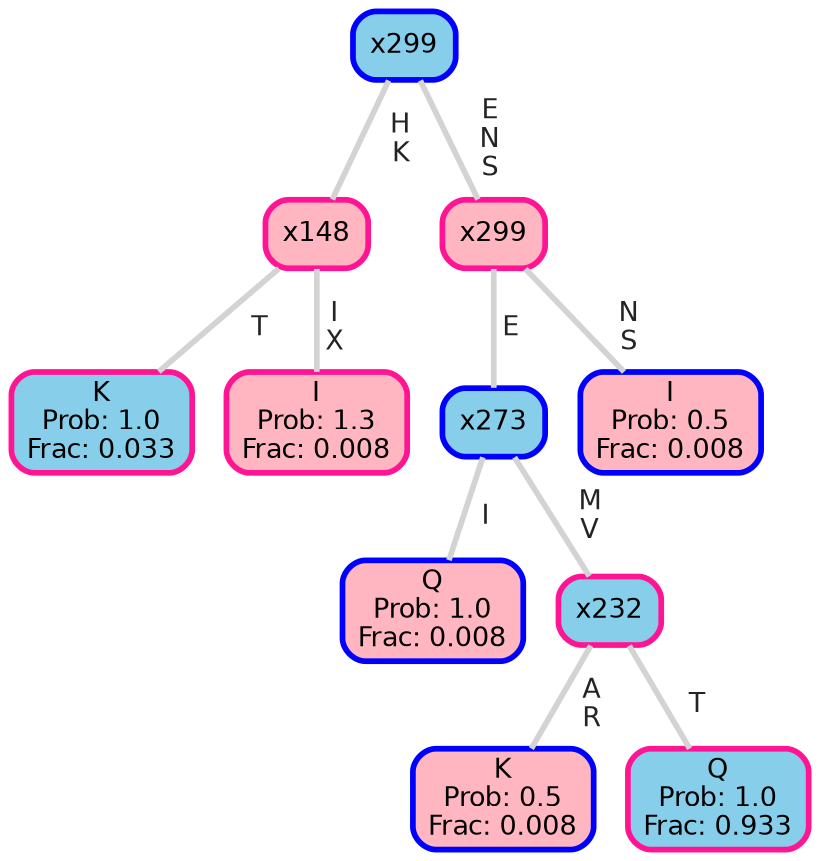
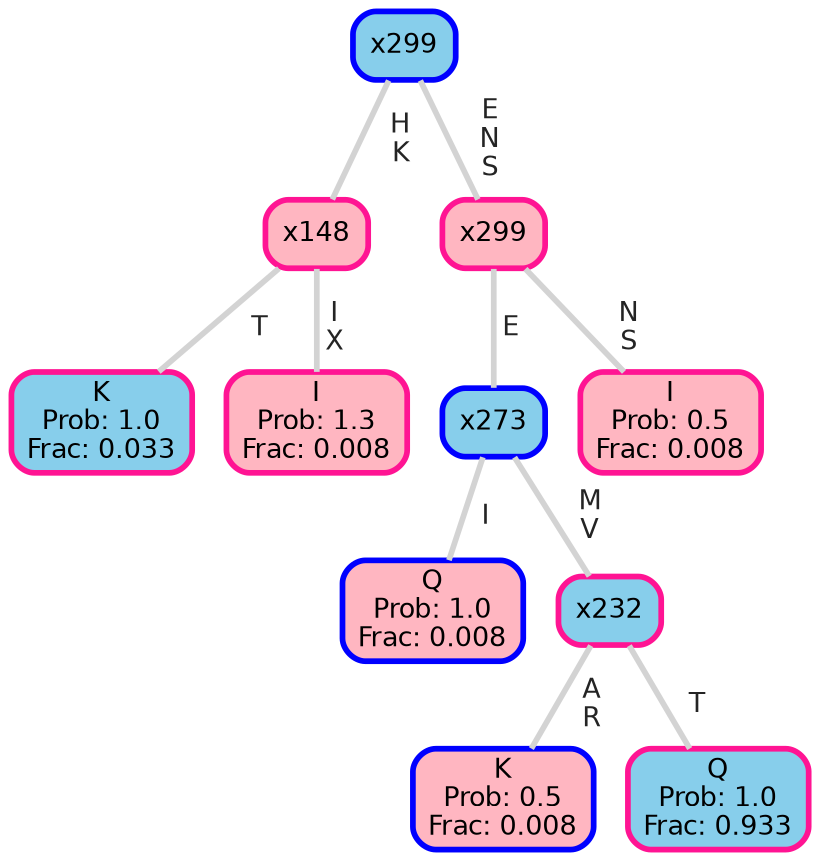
node "I Prob: 0.5 Frac: 0.008": color blue -> deeppink
